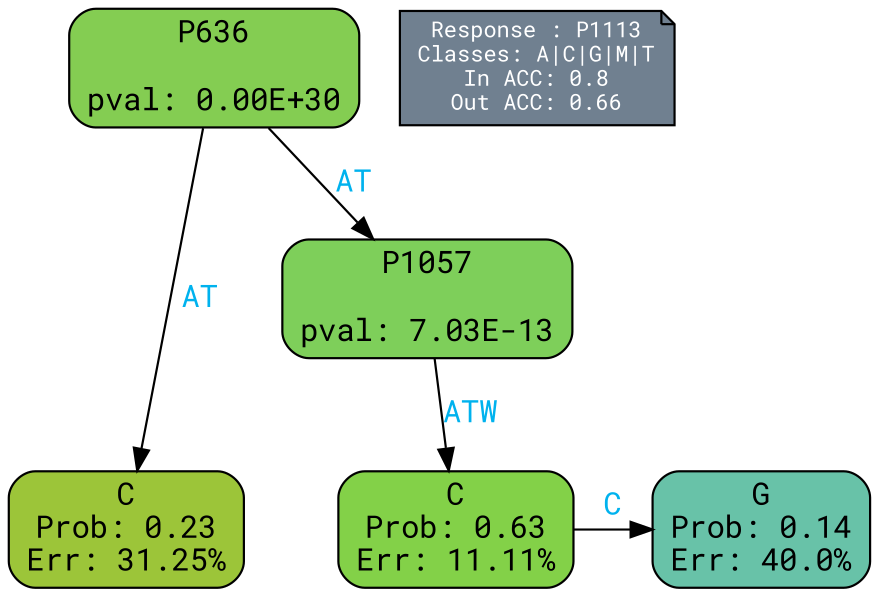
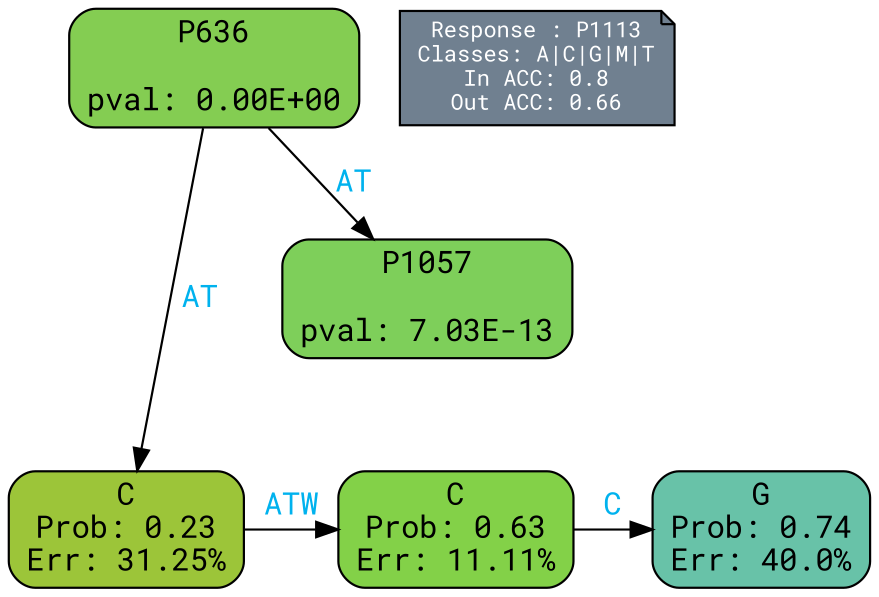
node "P636 pval: 0.00E+30": label "P636 pval: 0.00E+30" -> "P636 pval: 0.00E+00"
edge "P1057 pval: 7.03E-13" -> "C Prob: 0.63 Err: 11.11%": now "C Prob: 0.23 Err: 31.25%" -> "C Prob: 0.63 Err: 11.11%"
node "G Prob: 0.14 Err: 40.0%": label "G Prob: 0.14 Err: 40.0%" -> "G Prob: 0.74 Err: 40.0%"
